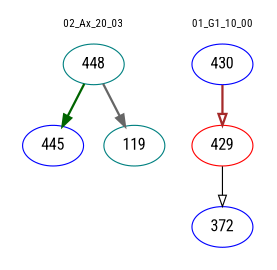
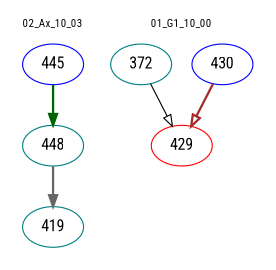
cluster "02_Ax_20_03": label "02_Ax_20_03" -> "02_Ax_10_03"
edge "448" -> "445": reversed
node "119": label "119" -> "419"
edge "429" -> "372": reversed
node "372": color blue -> teal
